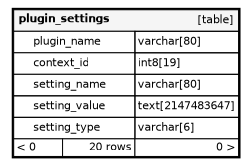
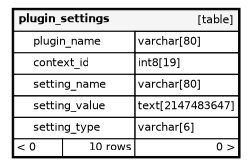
node "plugin_settings": text "20 rows" -> "10 rows"
